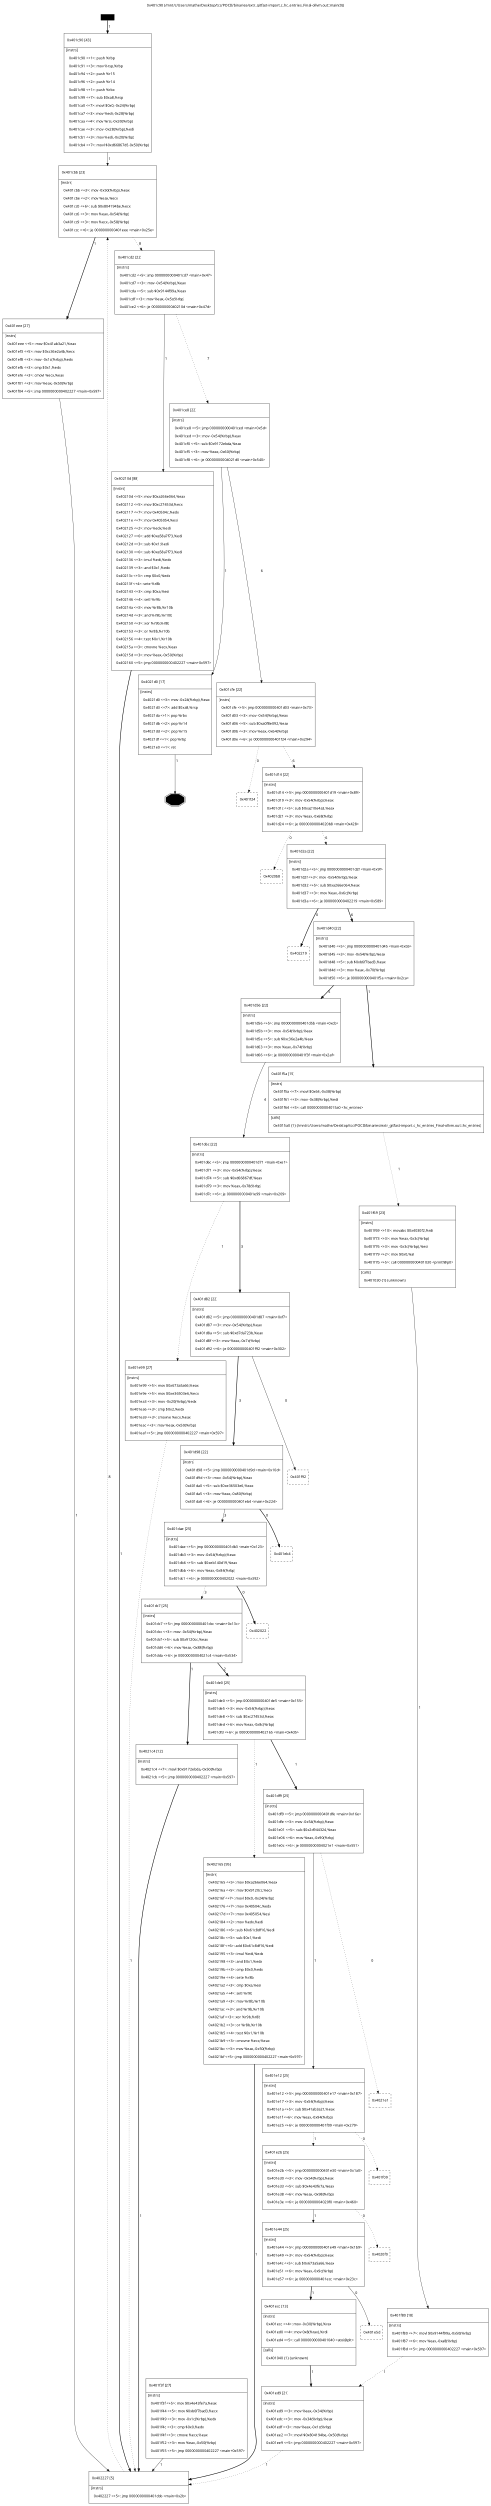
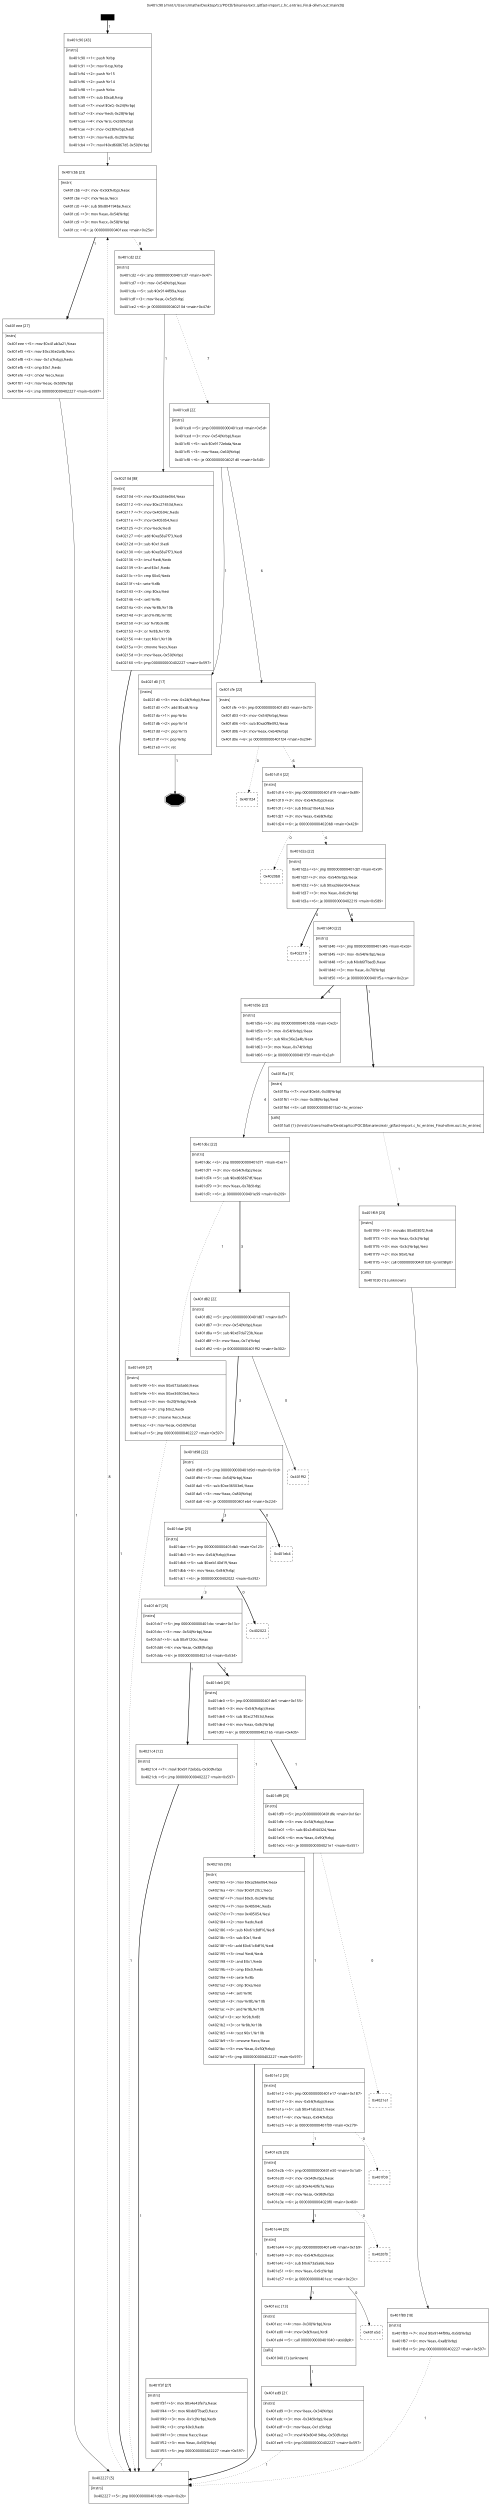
edge "0x401e2b [25]" -> "0x401e44 [25]": style solid -> bold
edge "0x401f80 [18]" -> "0x401ed9 [21]": now "0x401f80 [18]" -> "0x402227 [5]"
